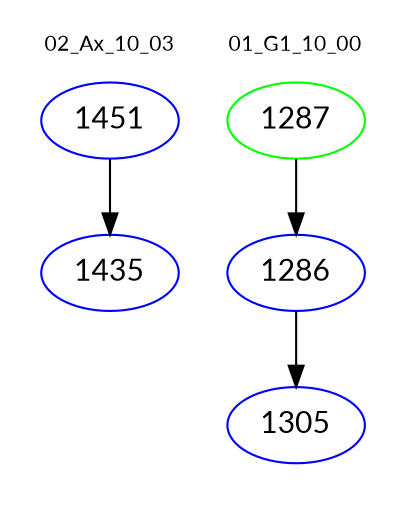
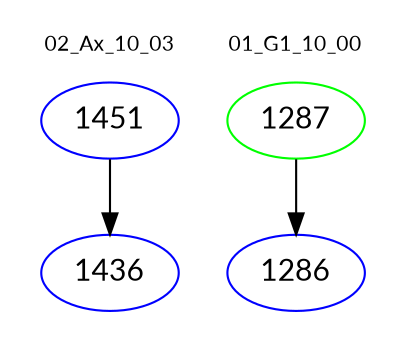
node "1435": label "1435" -> "1436"
node "1305": removed
